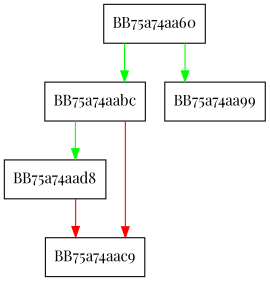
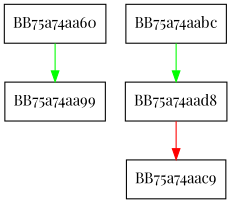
edge "BB75a74aa60" -> "BB75a74aabc": removed
edge "BB75a74aabc" -> "BB75a74aac9": removed
